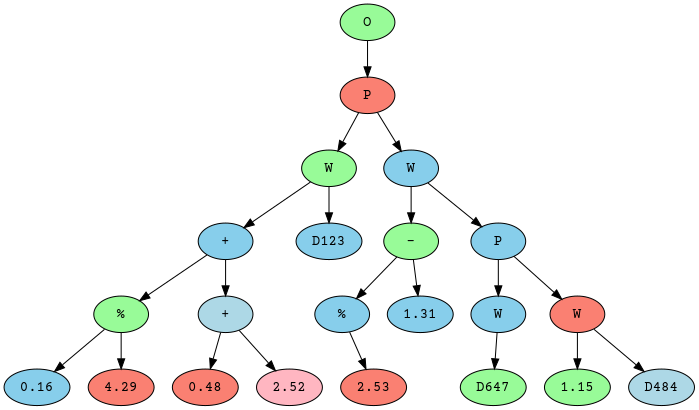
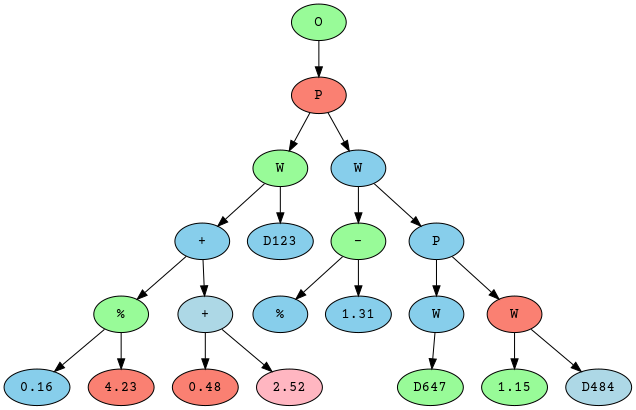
node "4.29": label "4.29" -> "4.23"
node "2.53": removed
